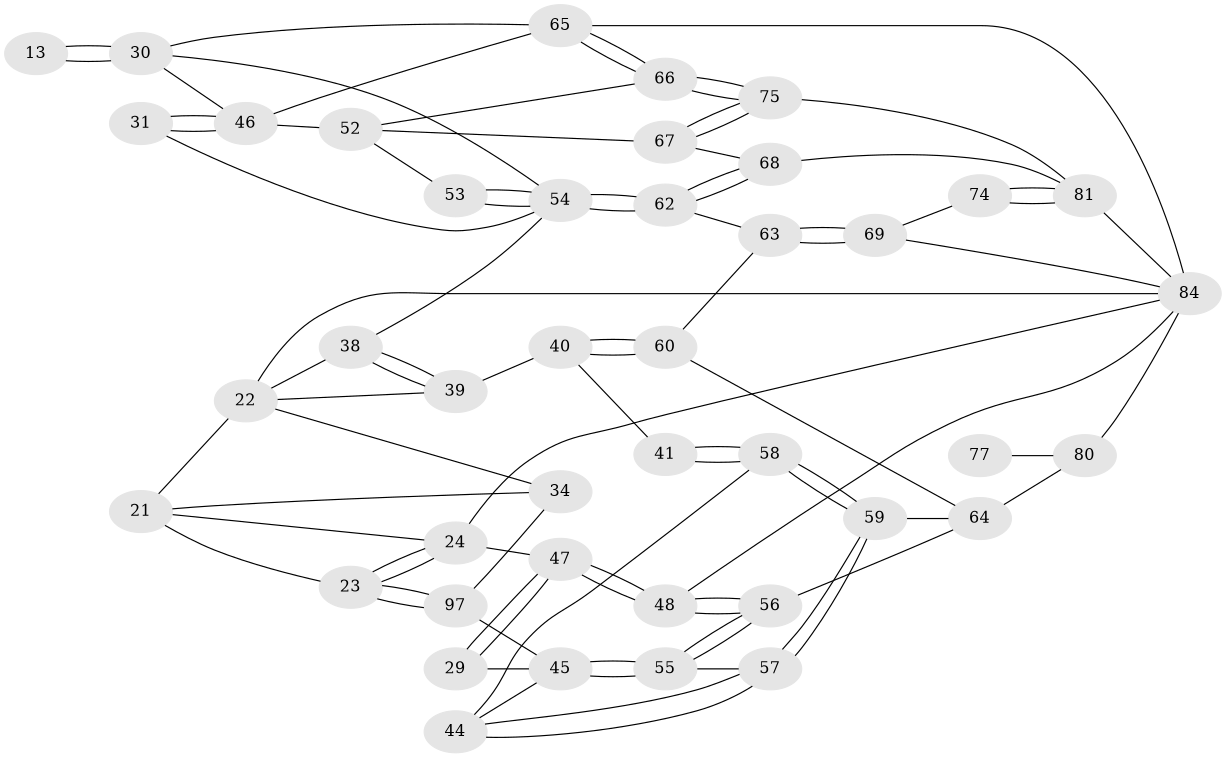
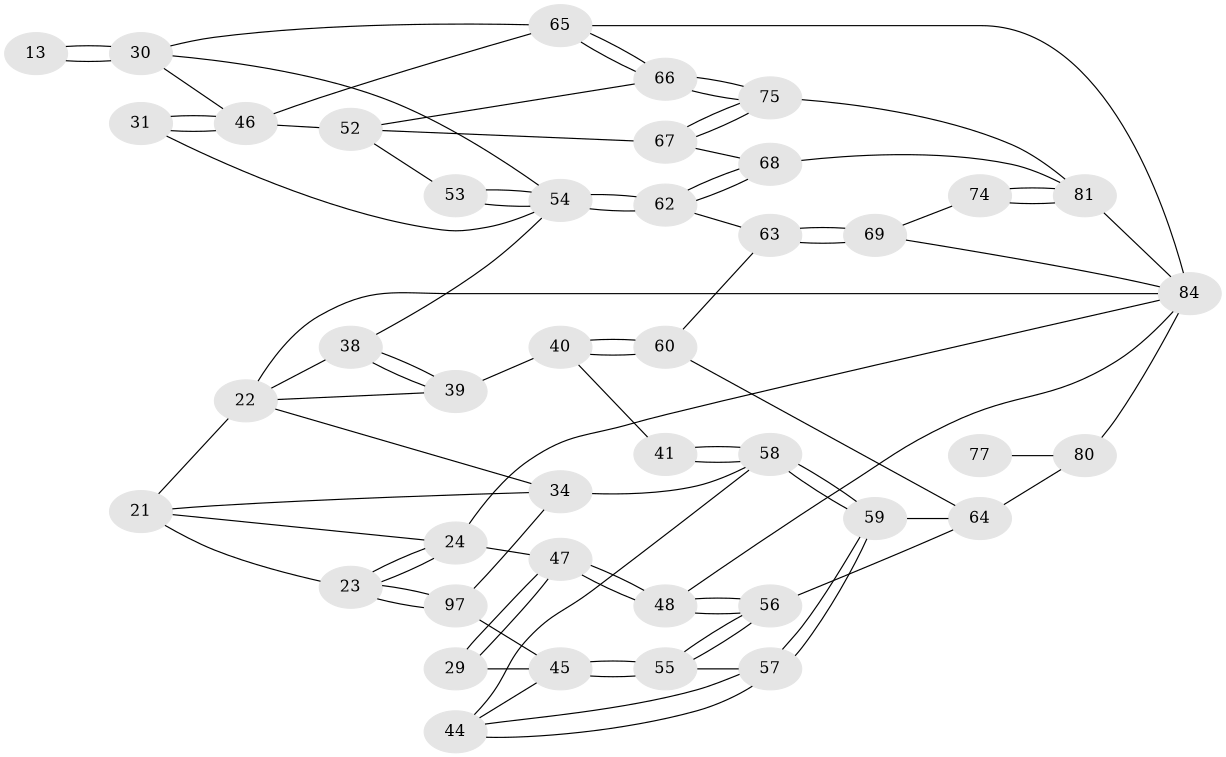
edge "58" -- "34": added
